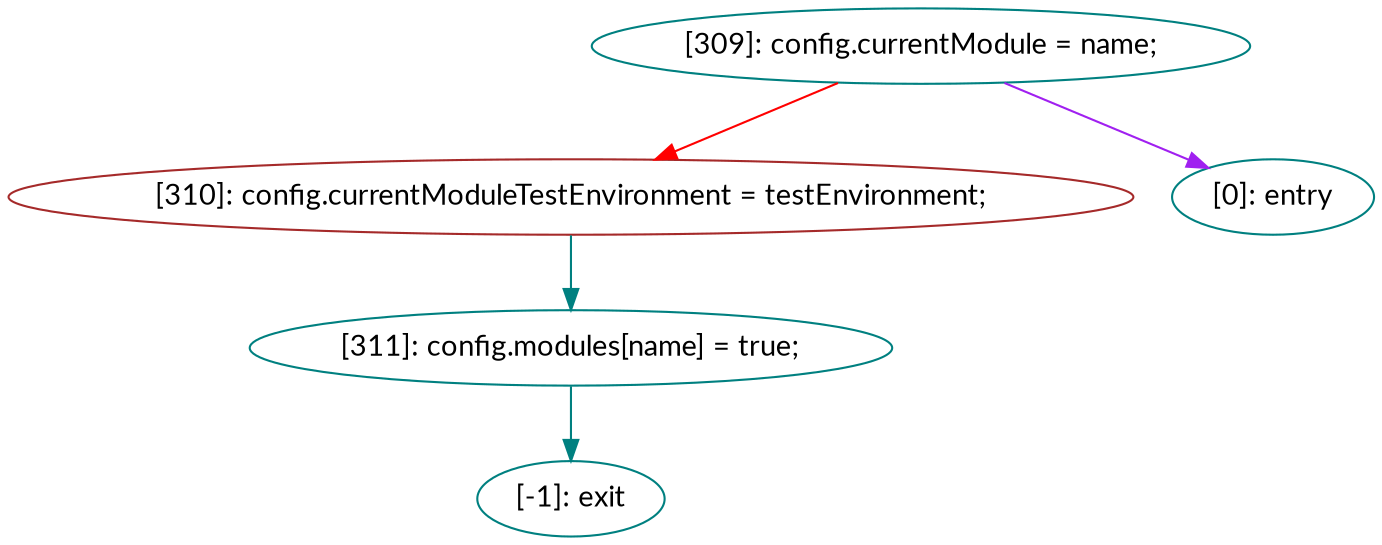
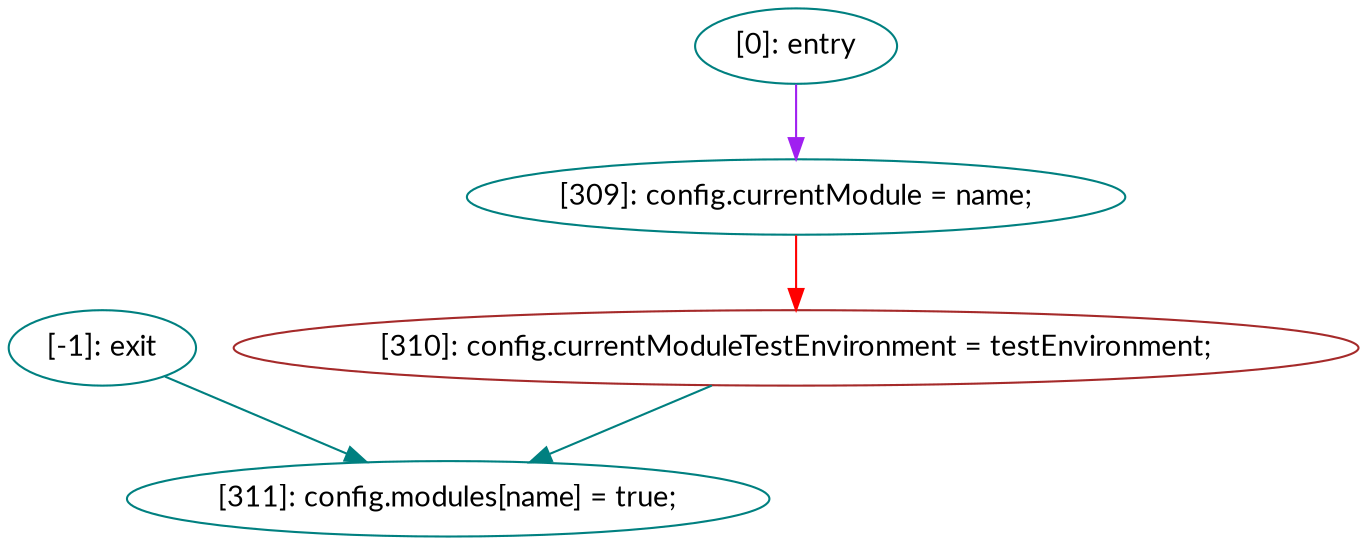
edge "[309]: config.currentModule = name;" -> "[0]: entry": reversed
edge "[311]: config.modules[name] = true;" -> "[-1]: exit": reversed
